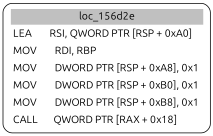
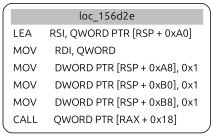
node "loc_156d2e": text "MOV        RDI, RBP" -> "MOV        RDI, QWORD"
